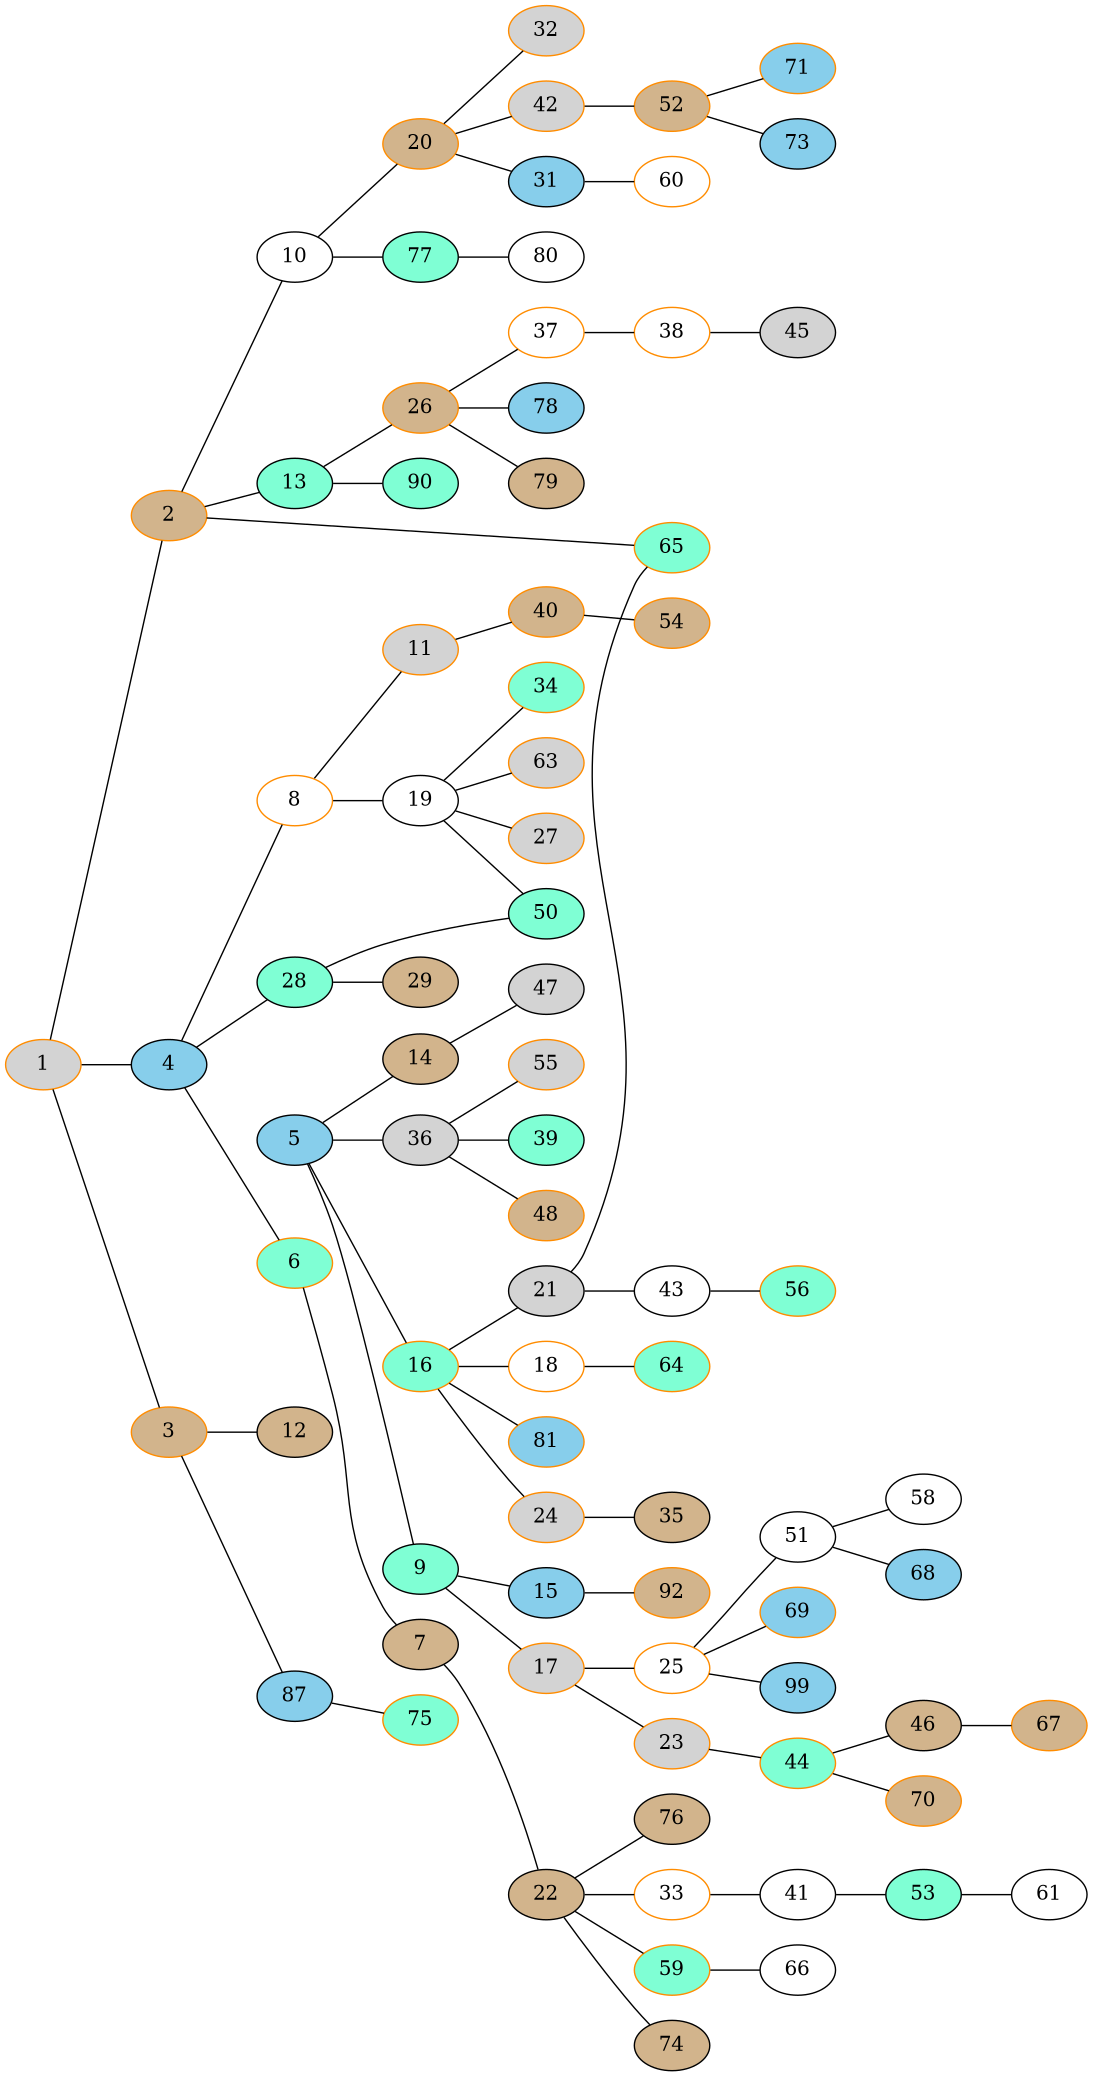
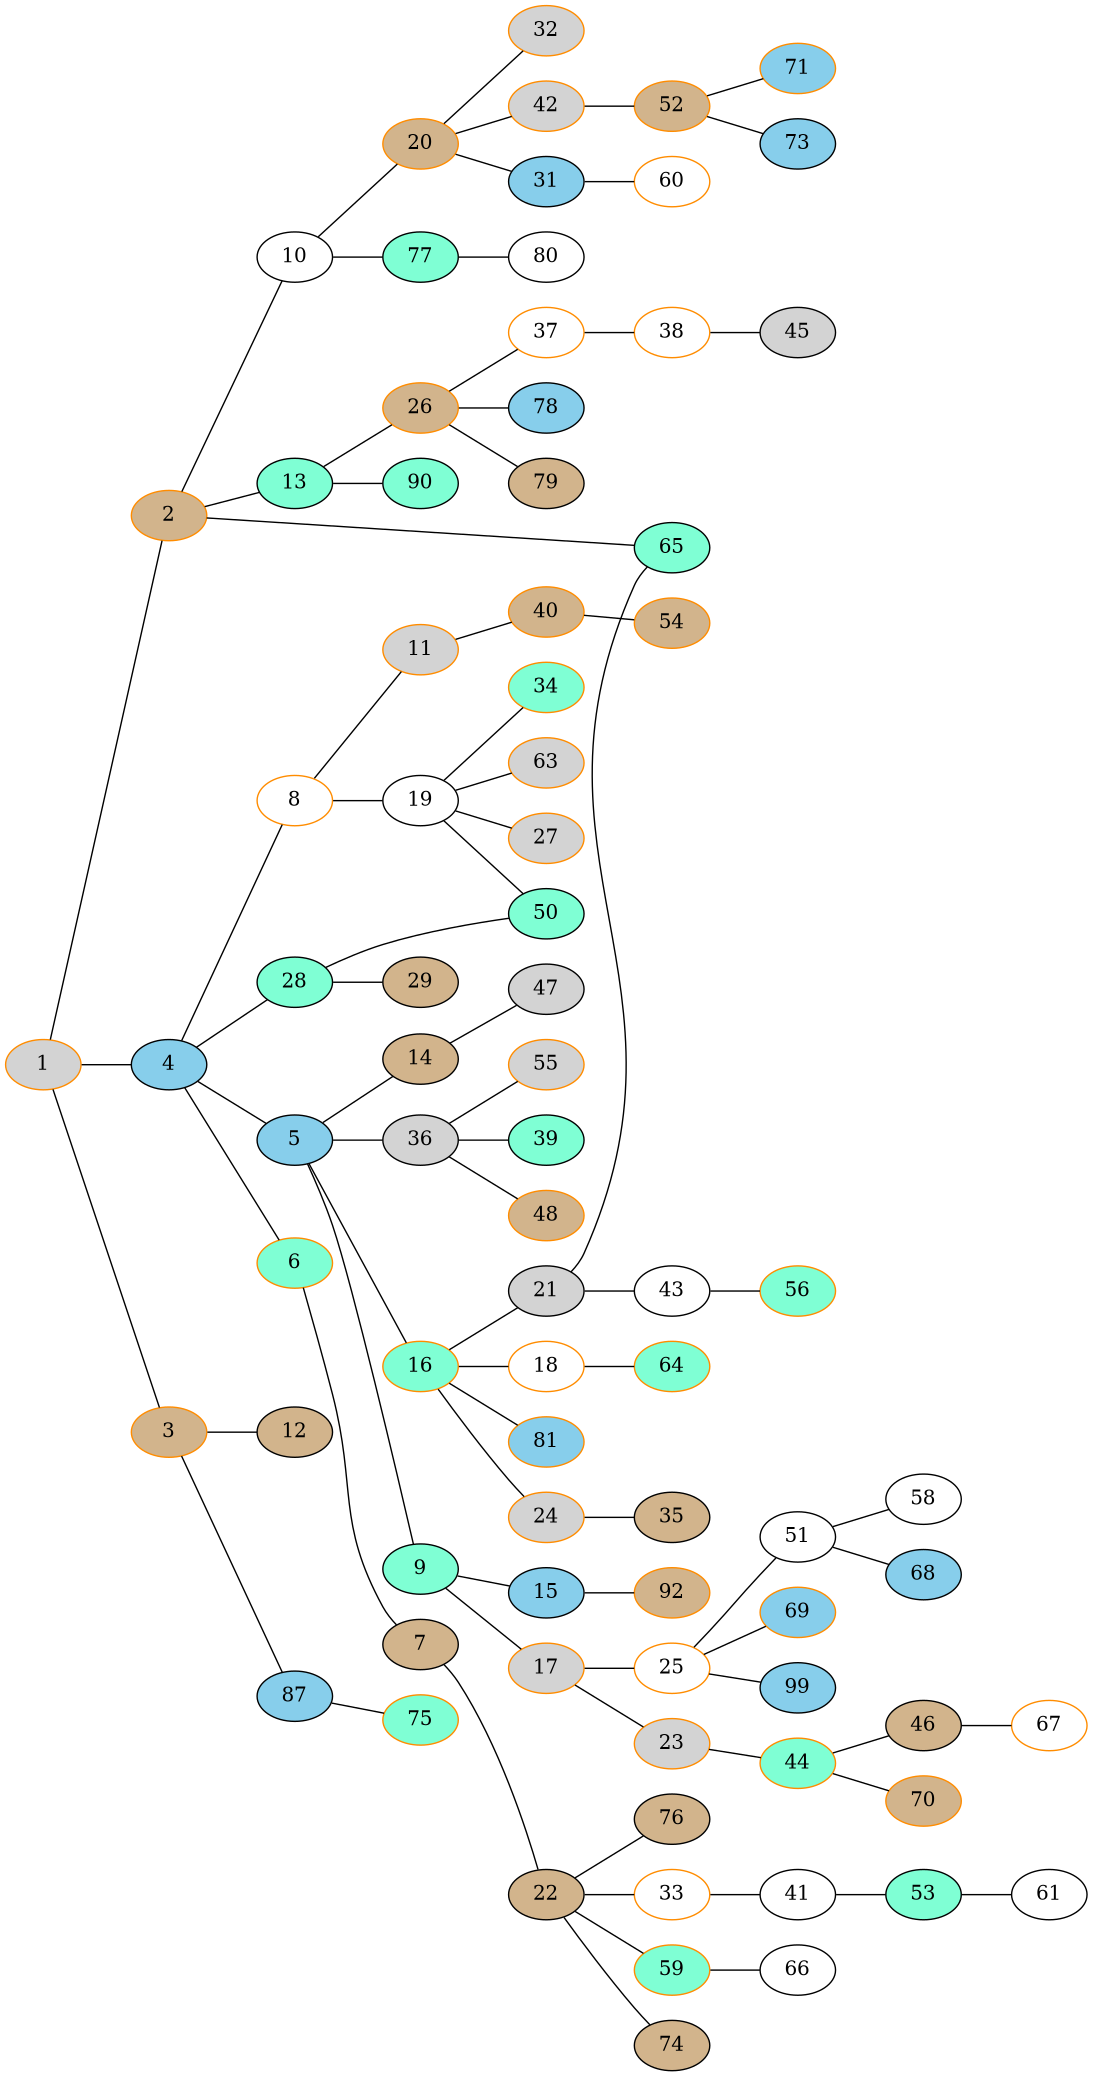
node "65": color darkorange -> black
edge "4" -- "5": added
node "67": fillcolor tan -> white
